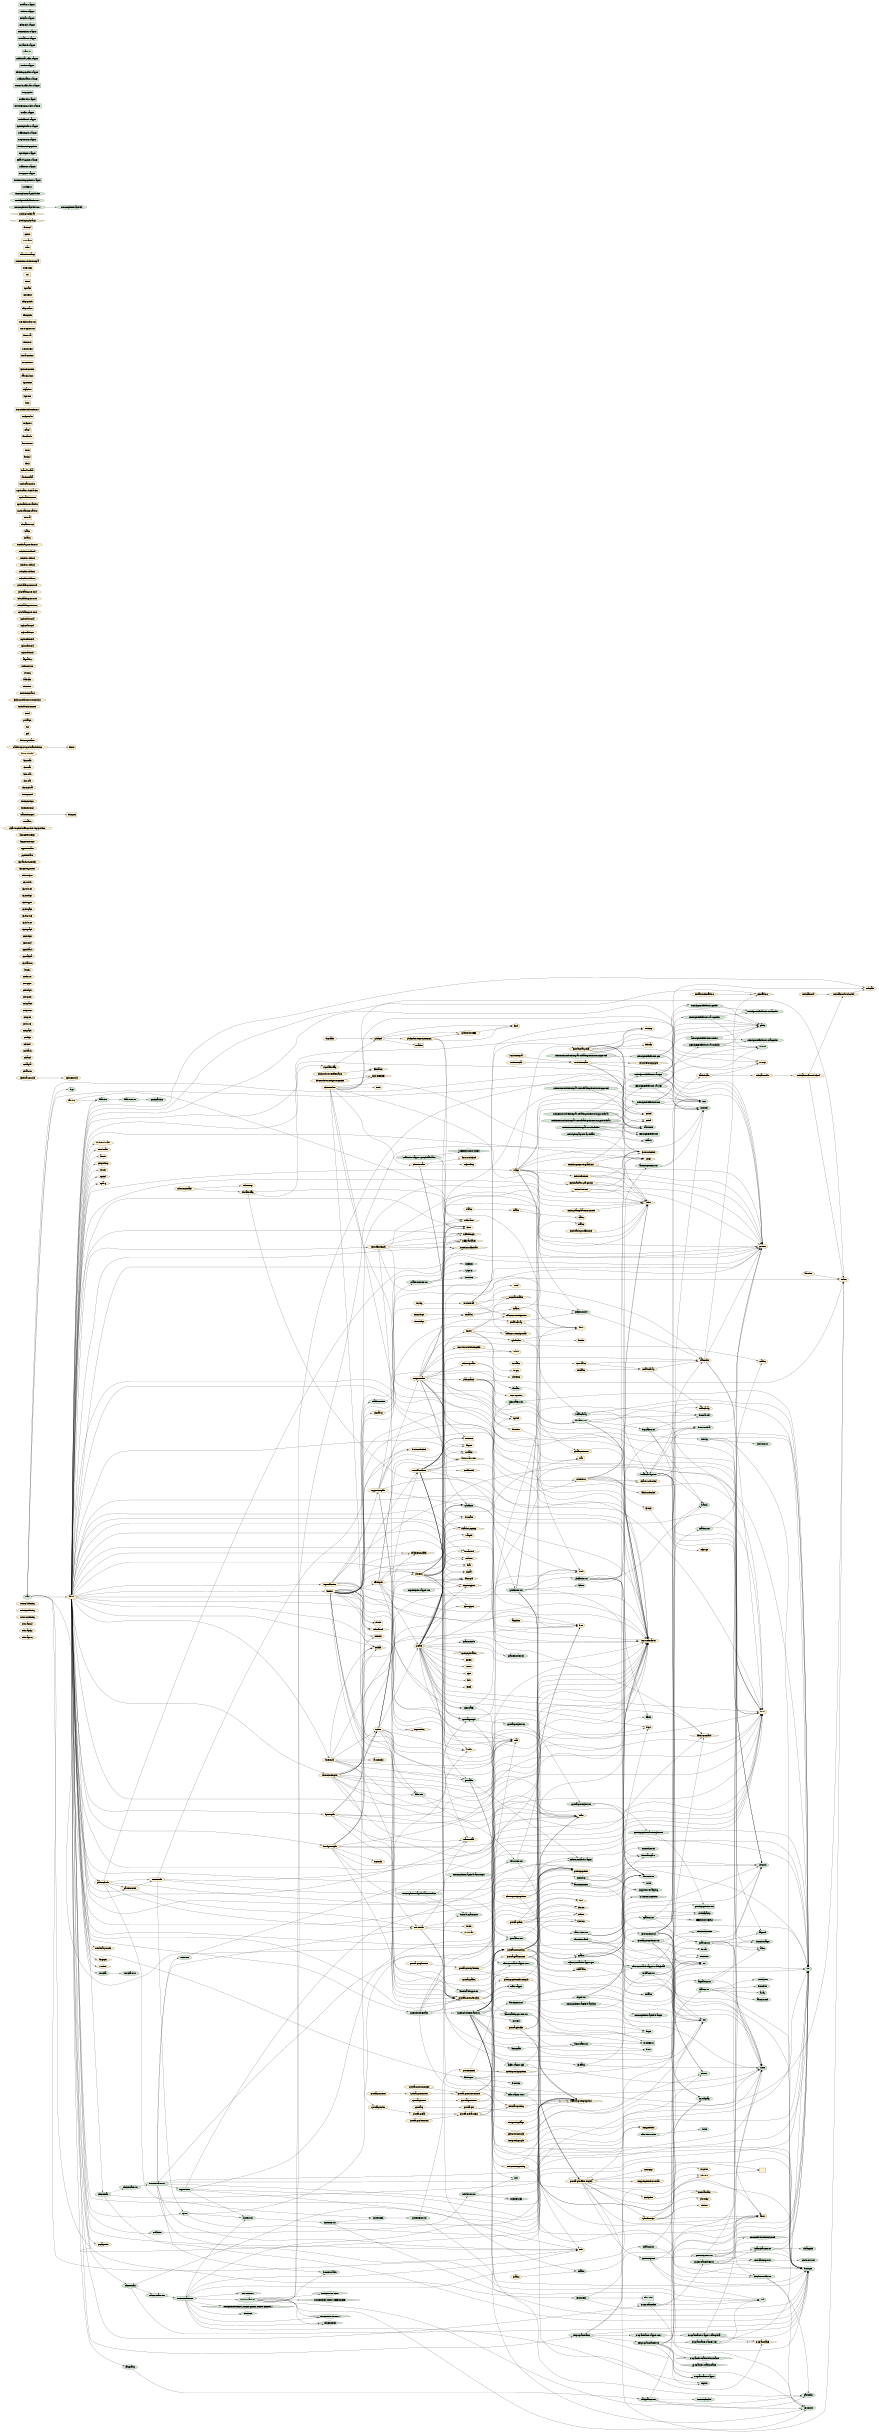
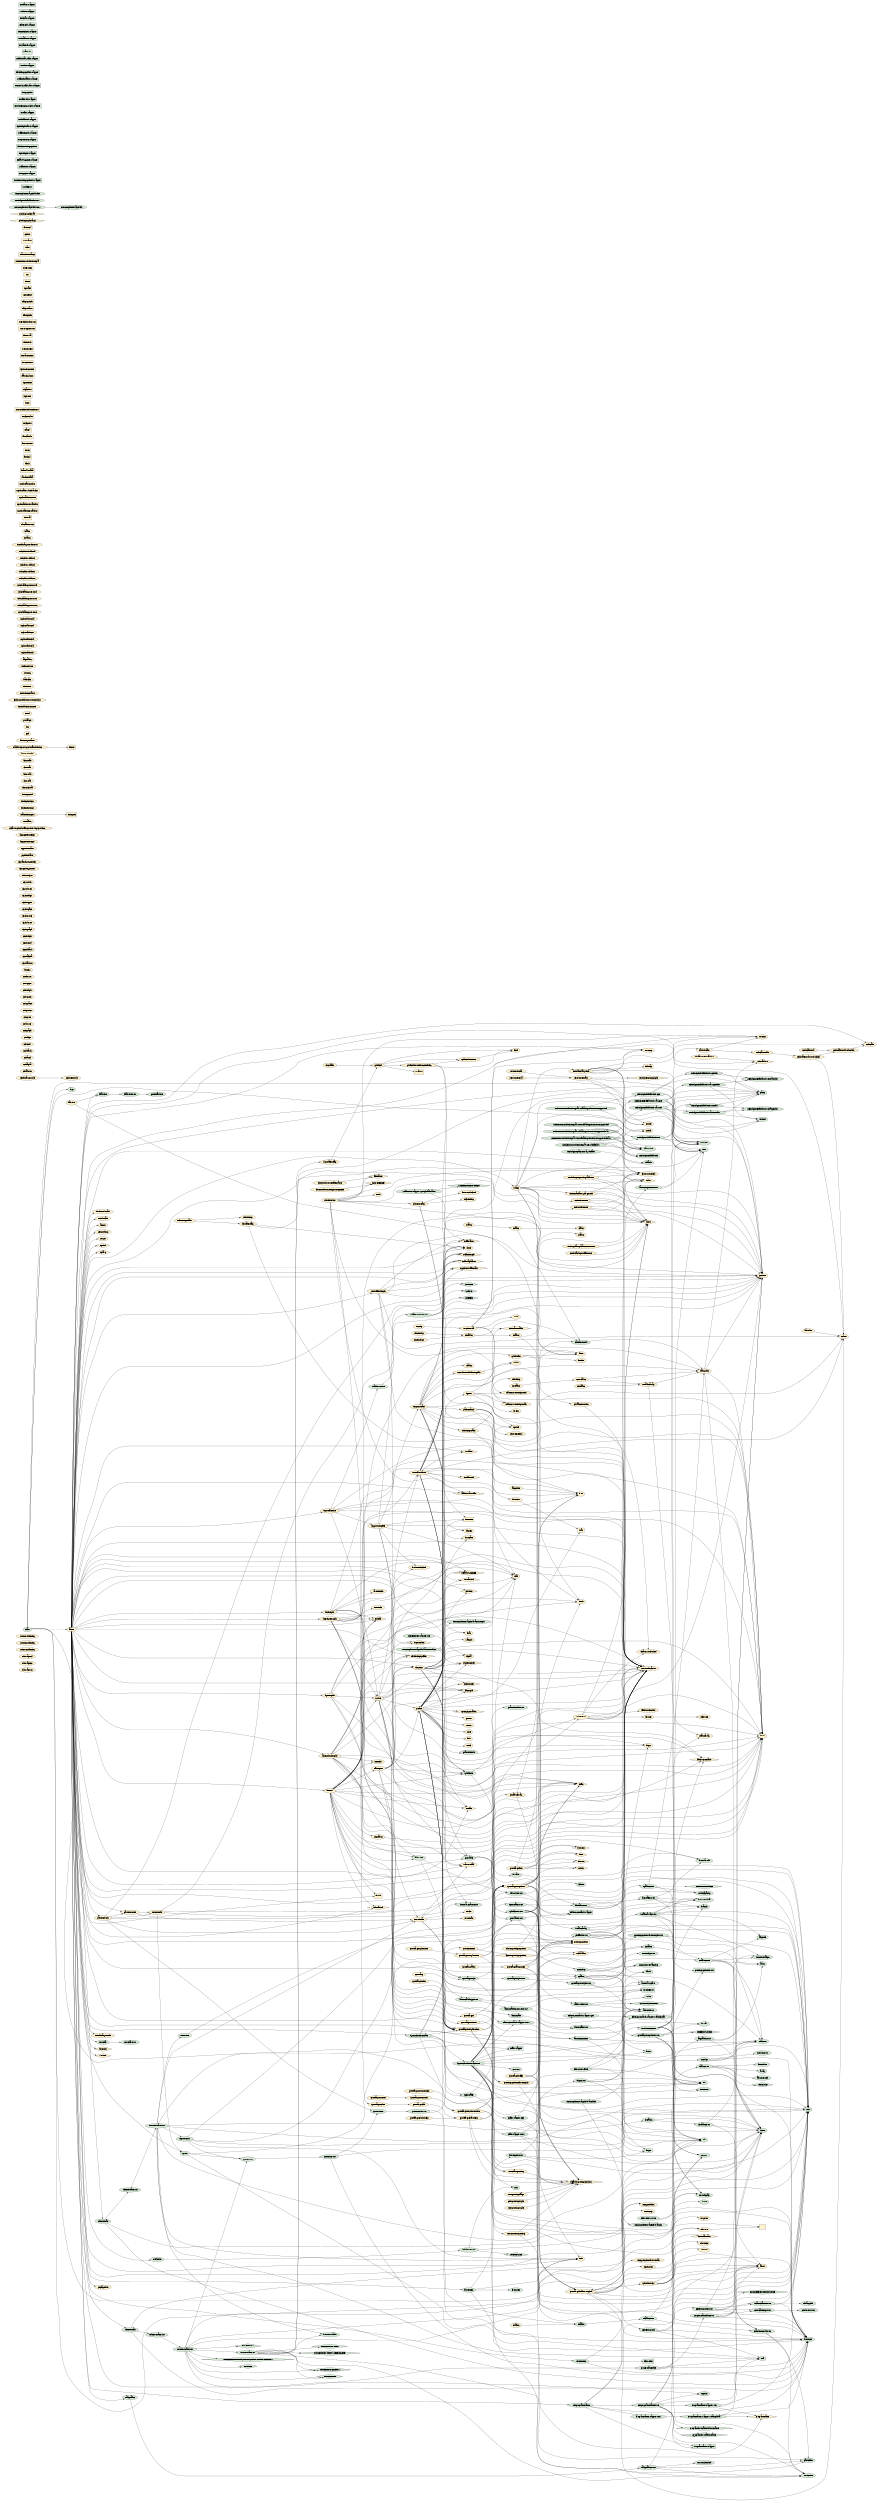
node "irealloc_rust": removed
